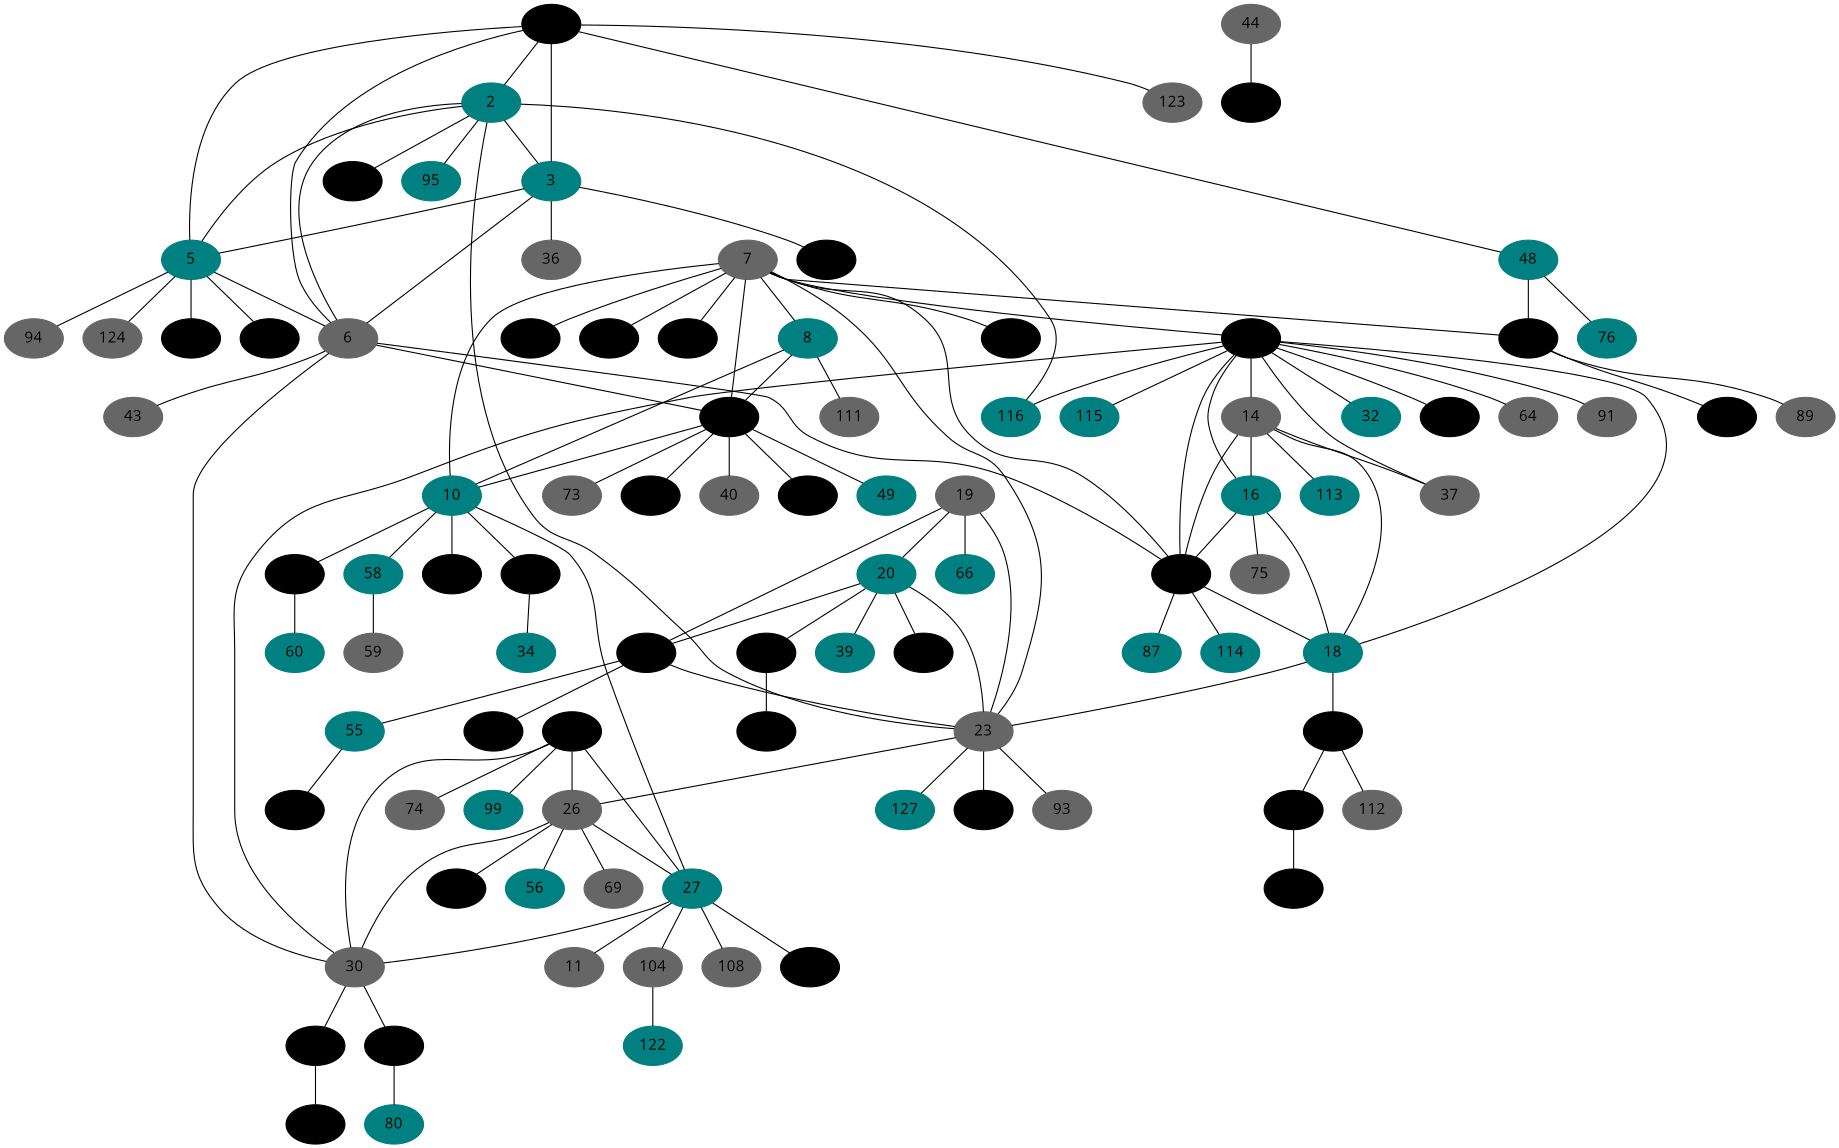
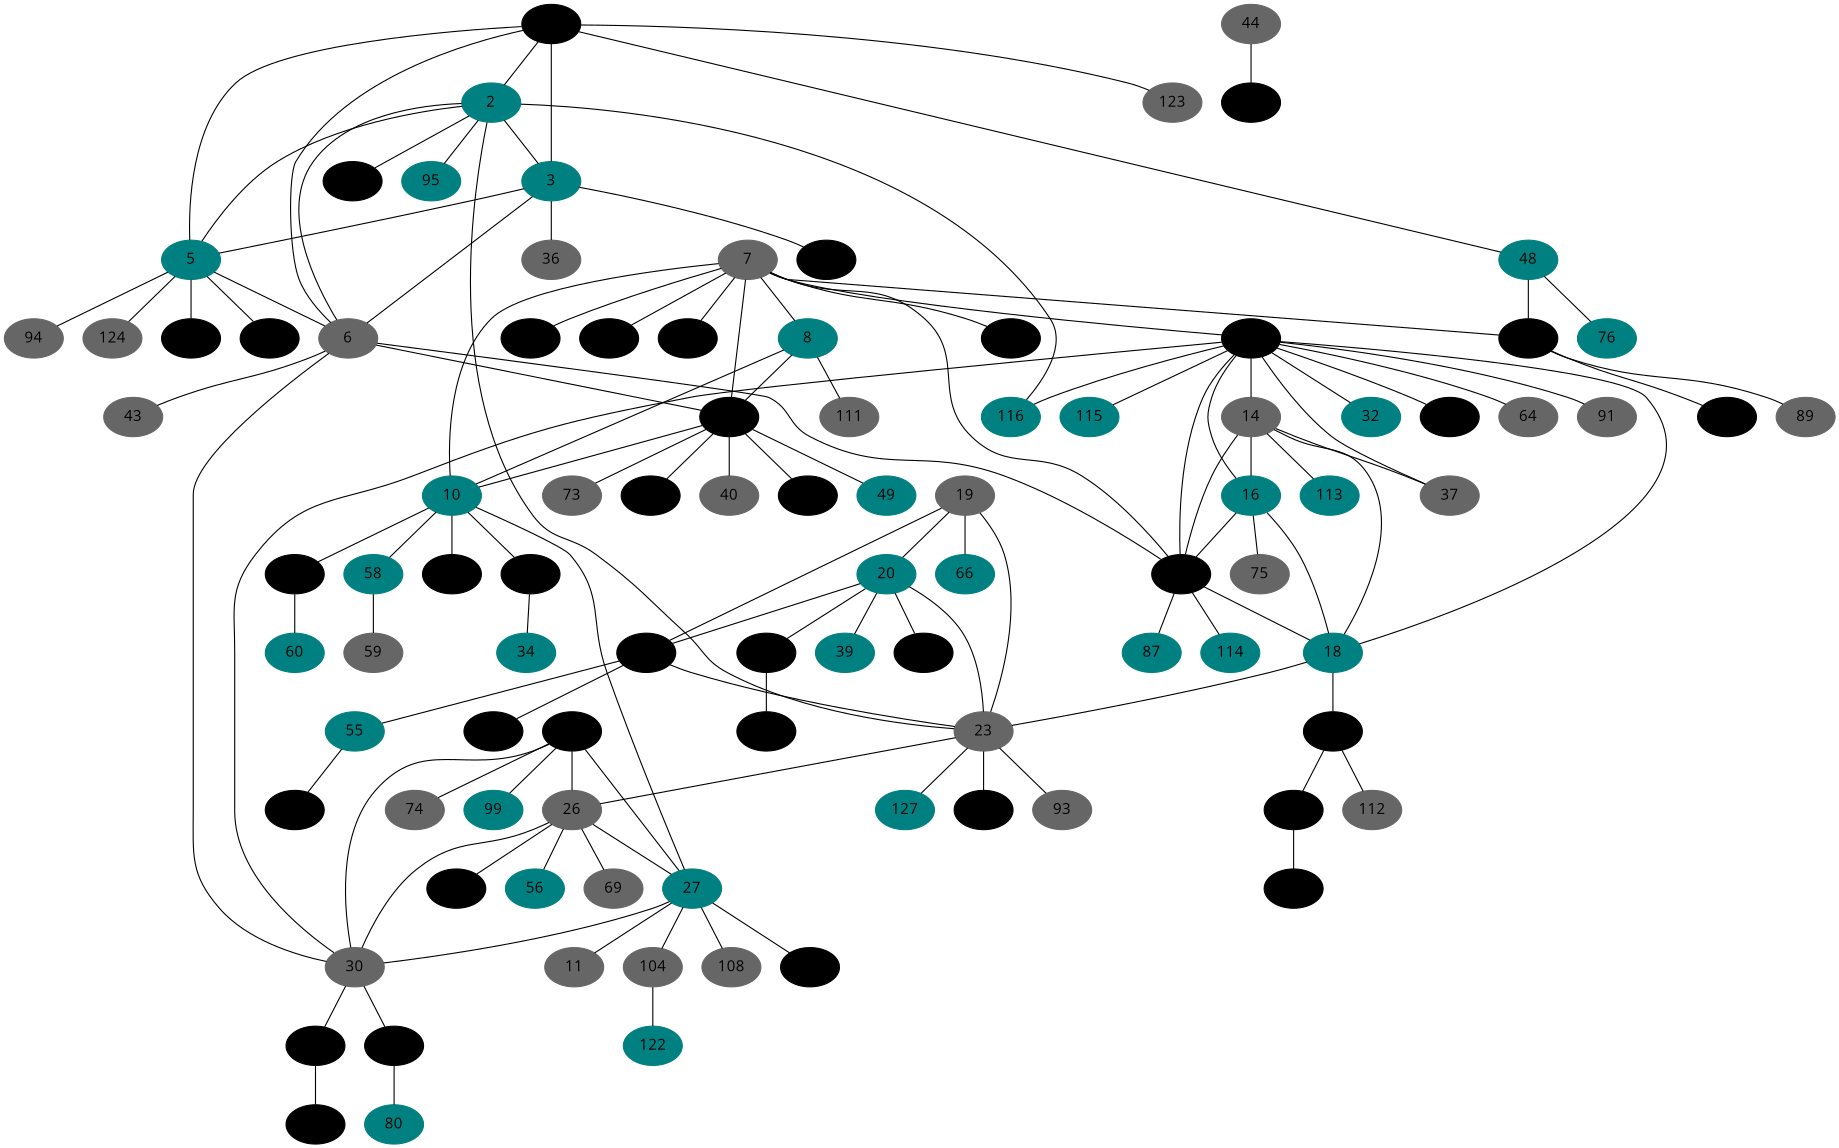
edge "7" -- "23": removed
